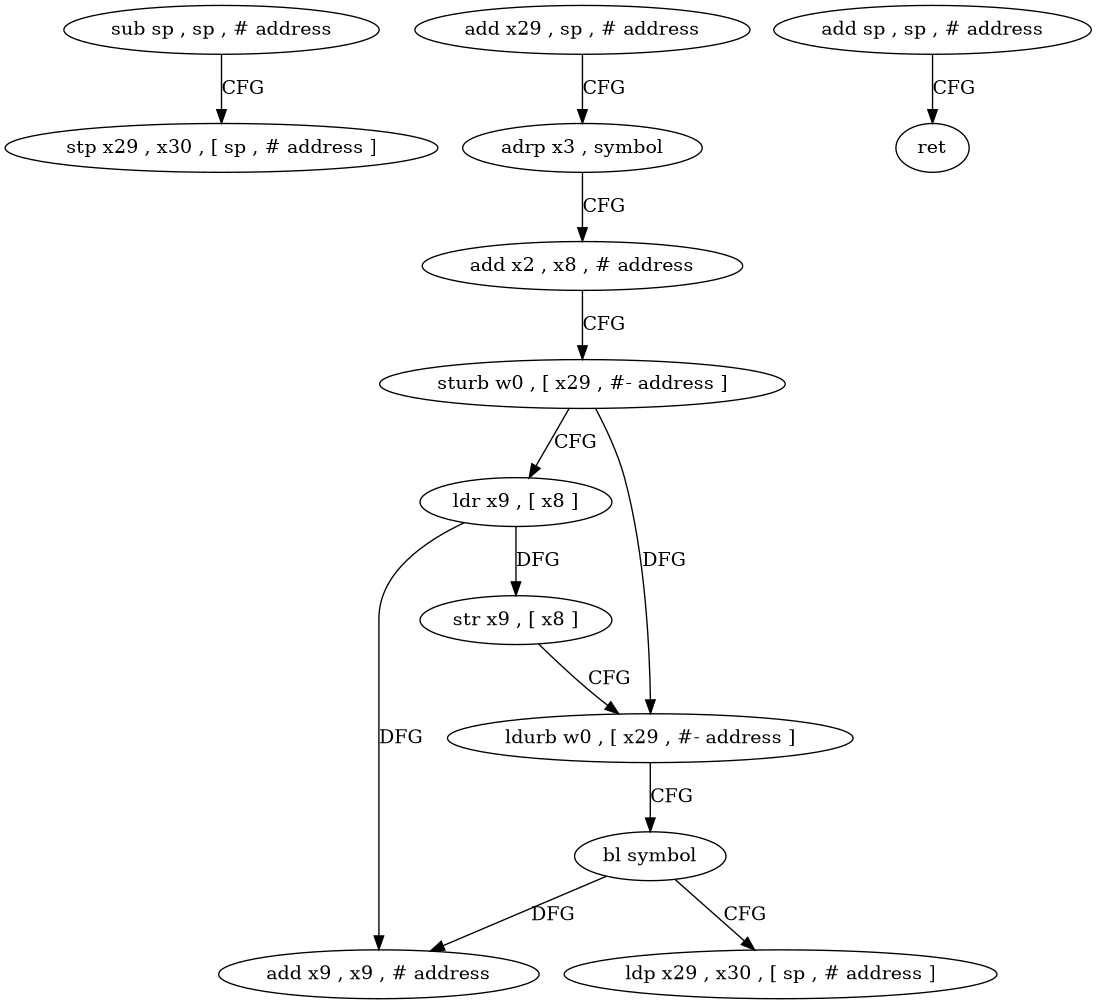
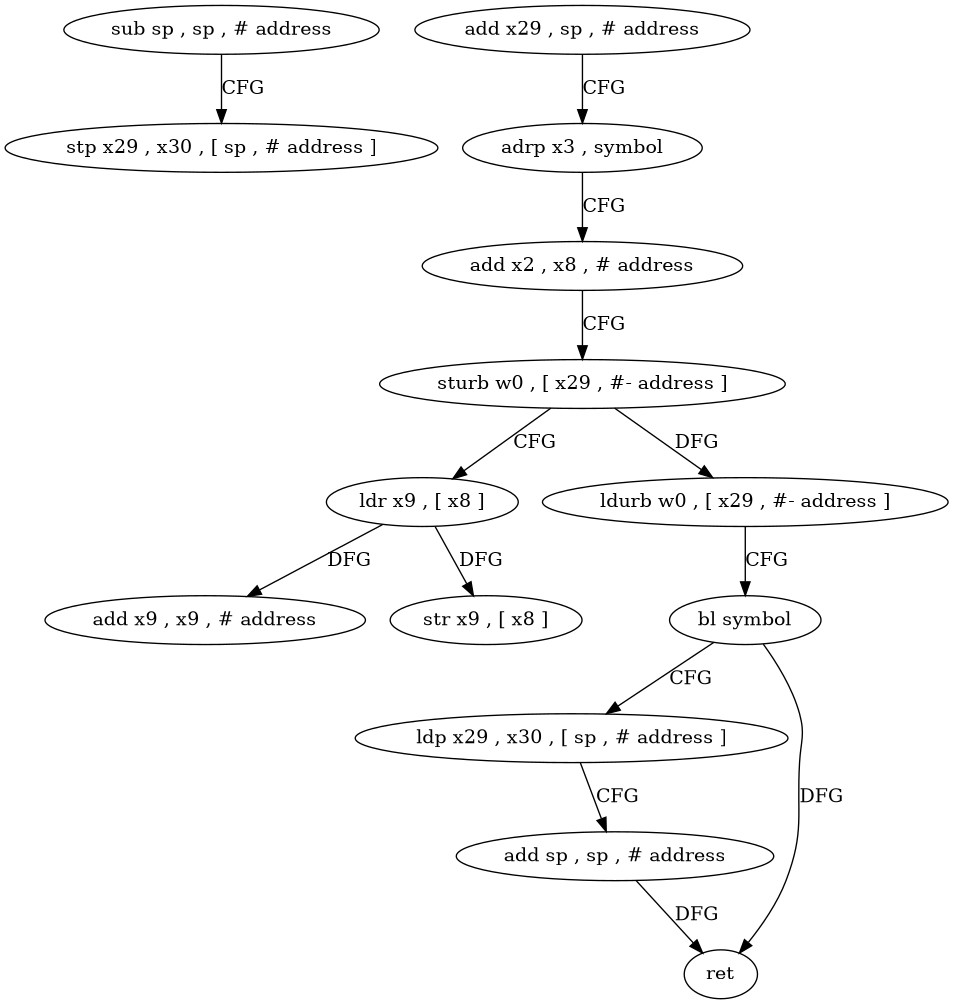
edge "add sp , sp , # address" -> "ret": label "CFG" -> "DFG"
edge "str x9 , [ x8 ]" -> "ldurb w0 , [ x29 , #- address ]": removed, label "CFG"
edge "ldp x29 , x30 , [ sp , # address ]" -> "add sp , sp , # address": added, label "CFG"
edge "bl symbol" -> "add x9 , x9 , # address": now "bl symbol" -> "ret"
